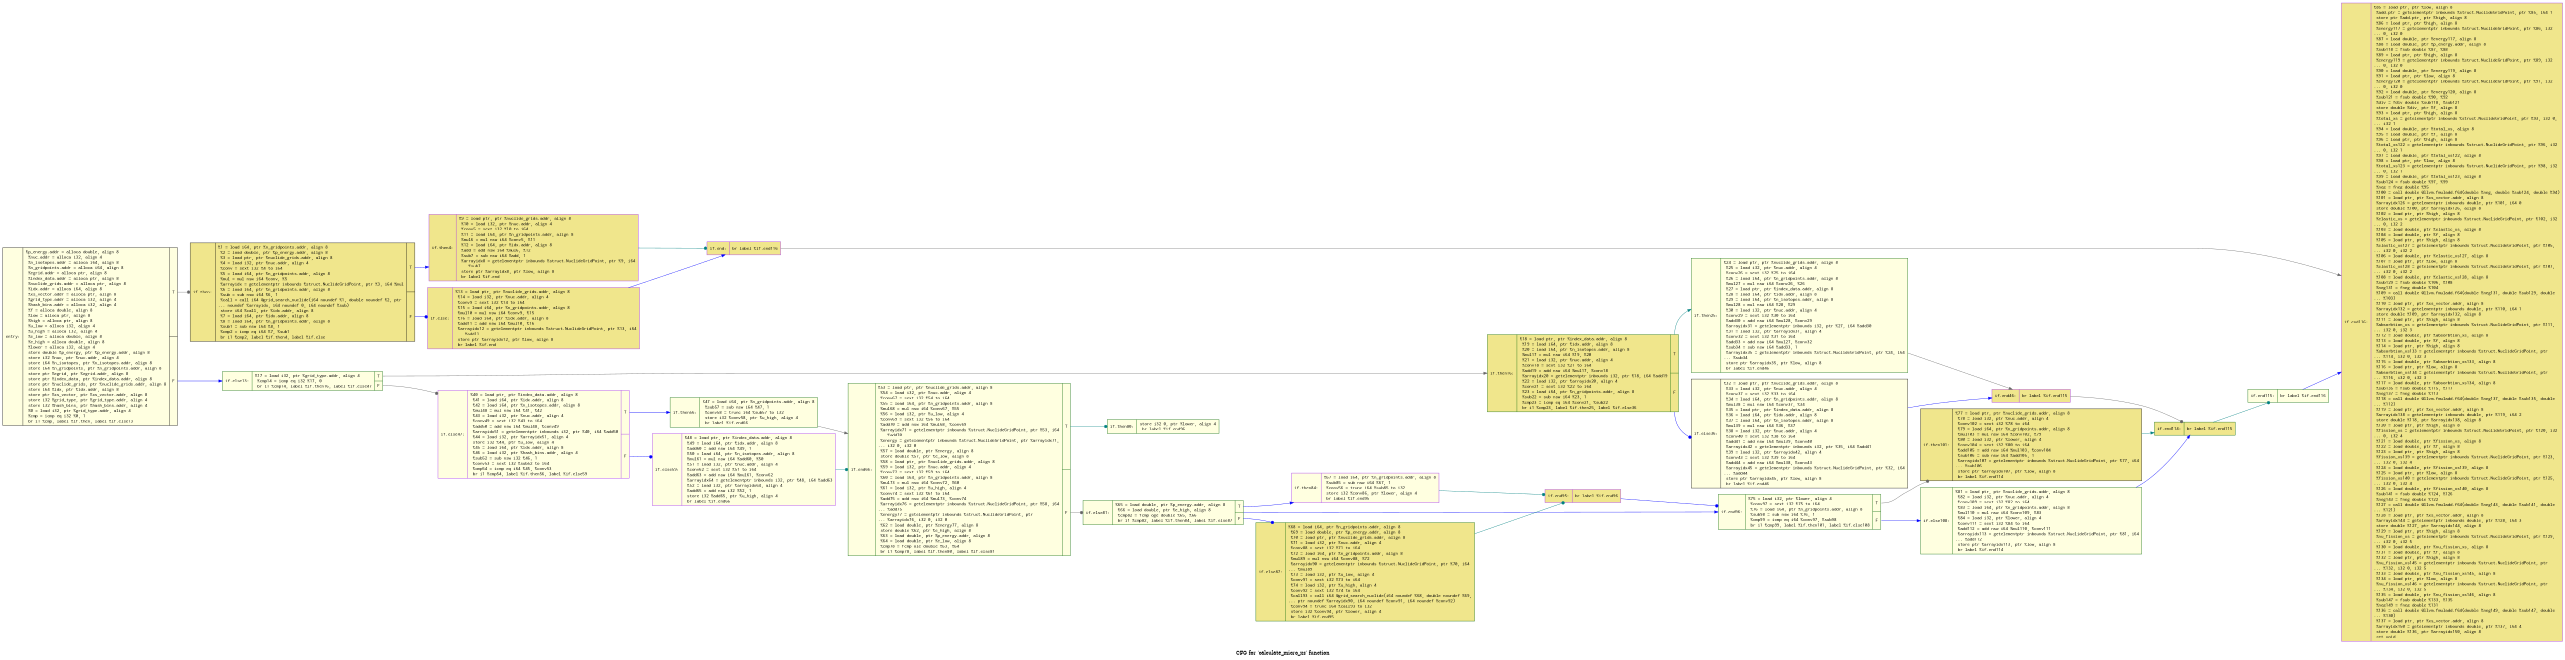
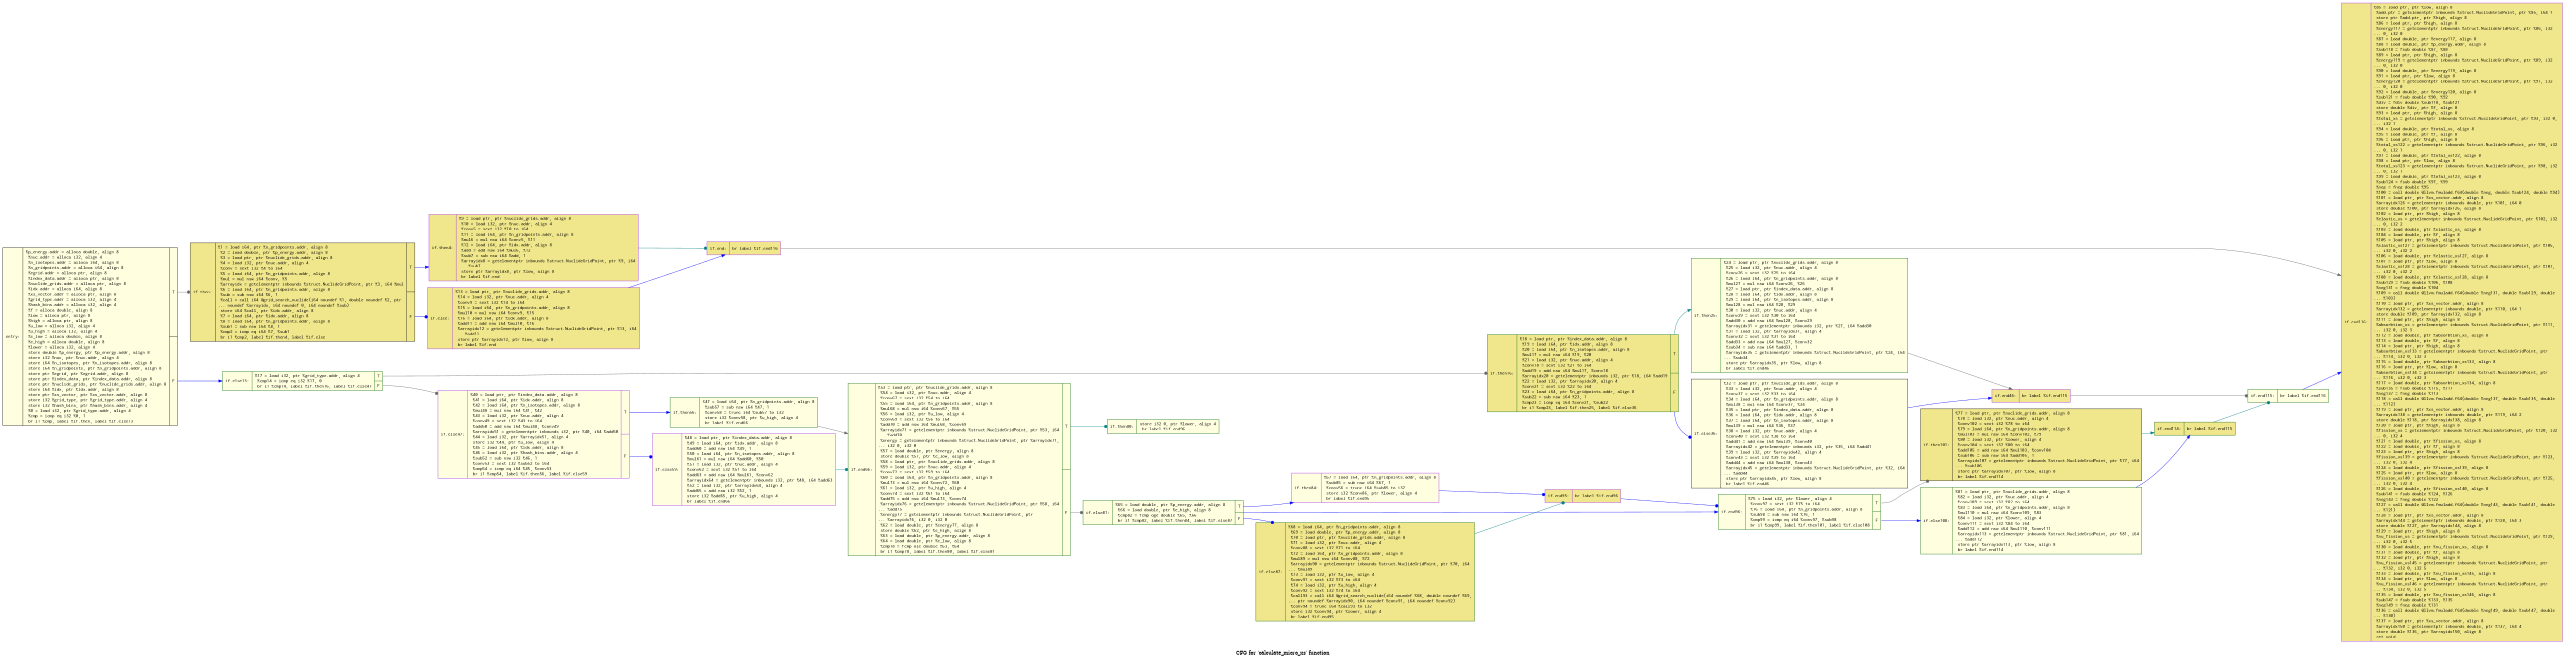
edge "if.else13:" -> "if.then16:": arrowhead normal -> dot
edge "if.end46:" -> "if.end114:": now "if.end46:" -> "if.end115:"
edge "if.then84:" -> "if.end95:": color teal -> blue
